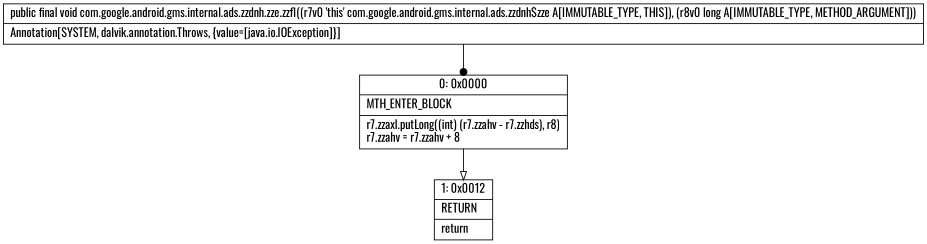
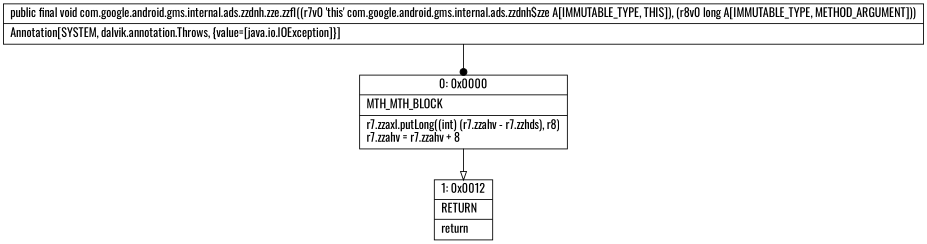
node "0: 0x0000": text "MTH_ENTER_BLOCK" -> "MTH_MTH_BLOCK"
